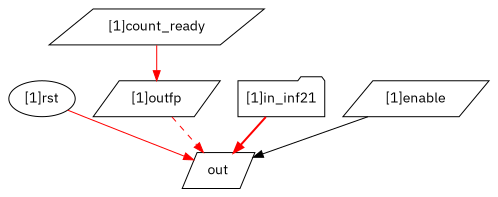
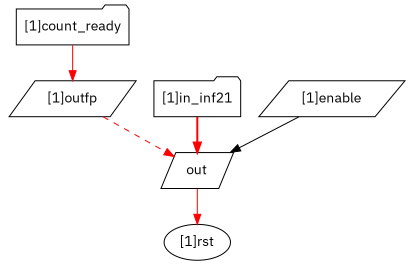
node "[1]count_ready": shape parallelogram -> folder
edge "[1]rst" -> "out": reversed
